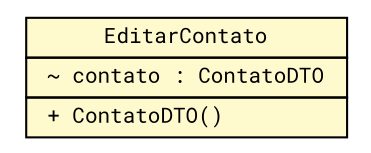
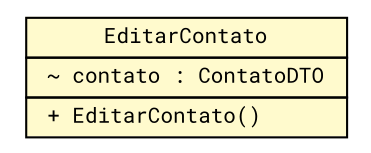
node "EditarContato": text "+ ContatoDTO()" -> "+ EditarContato()"
